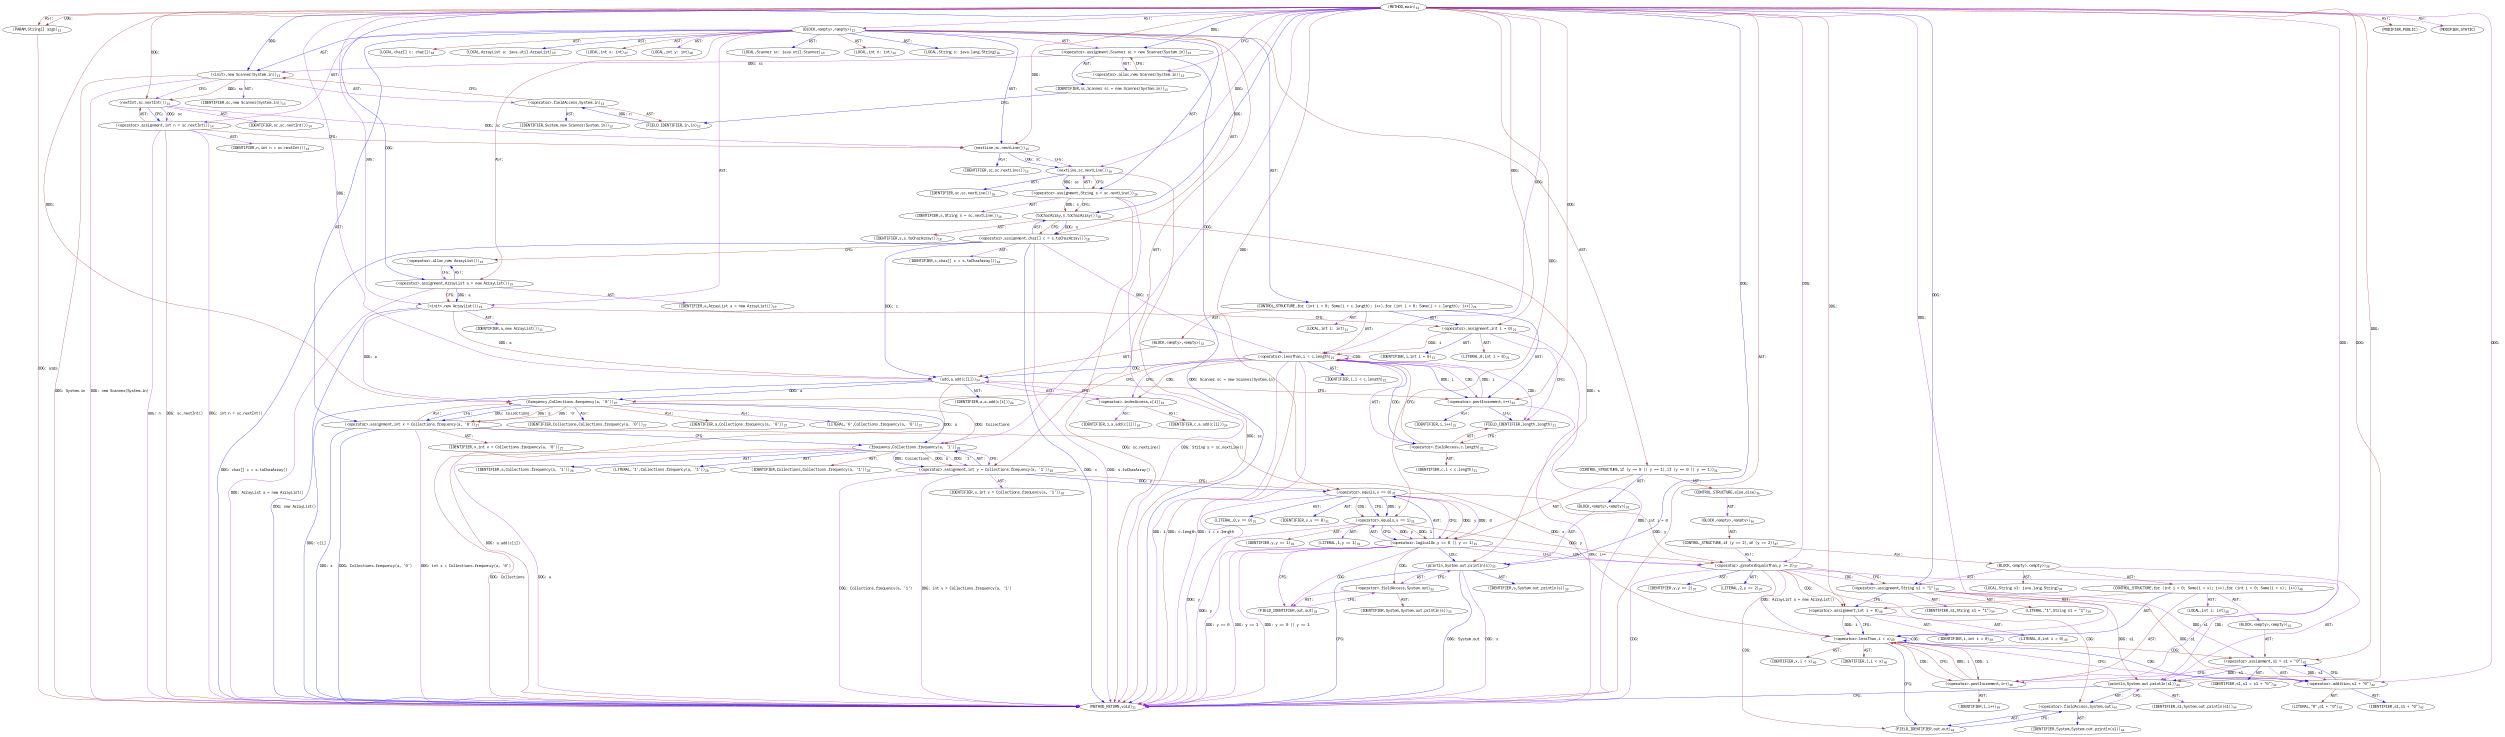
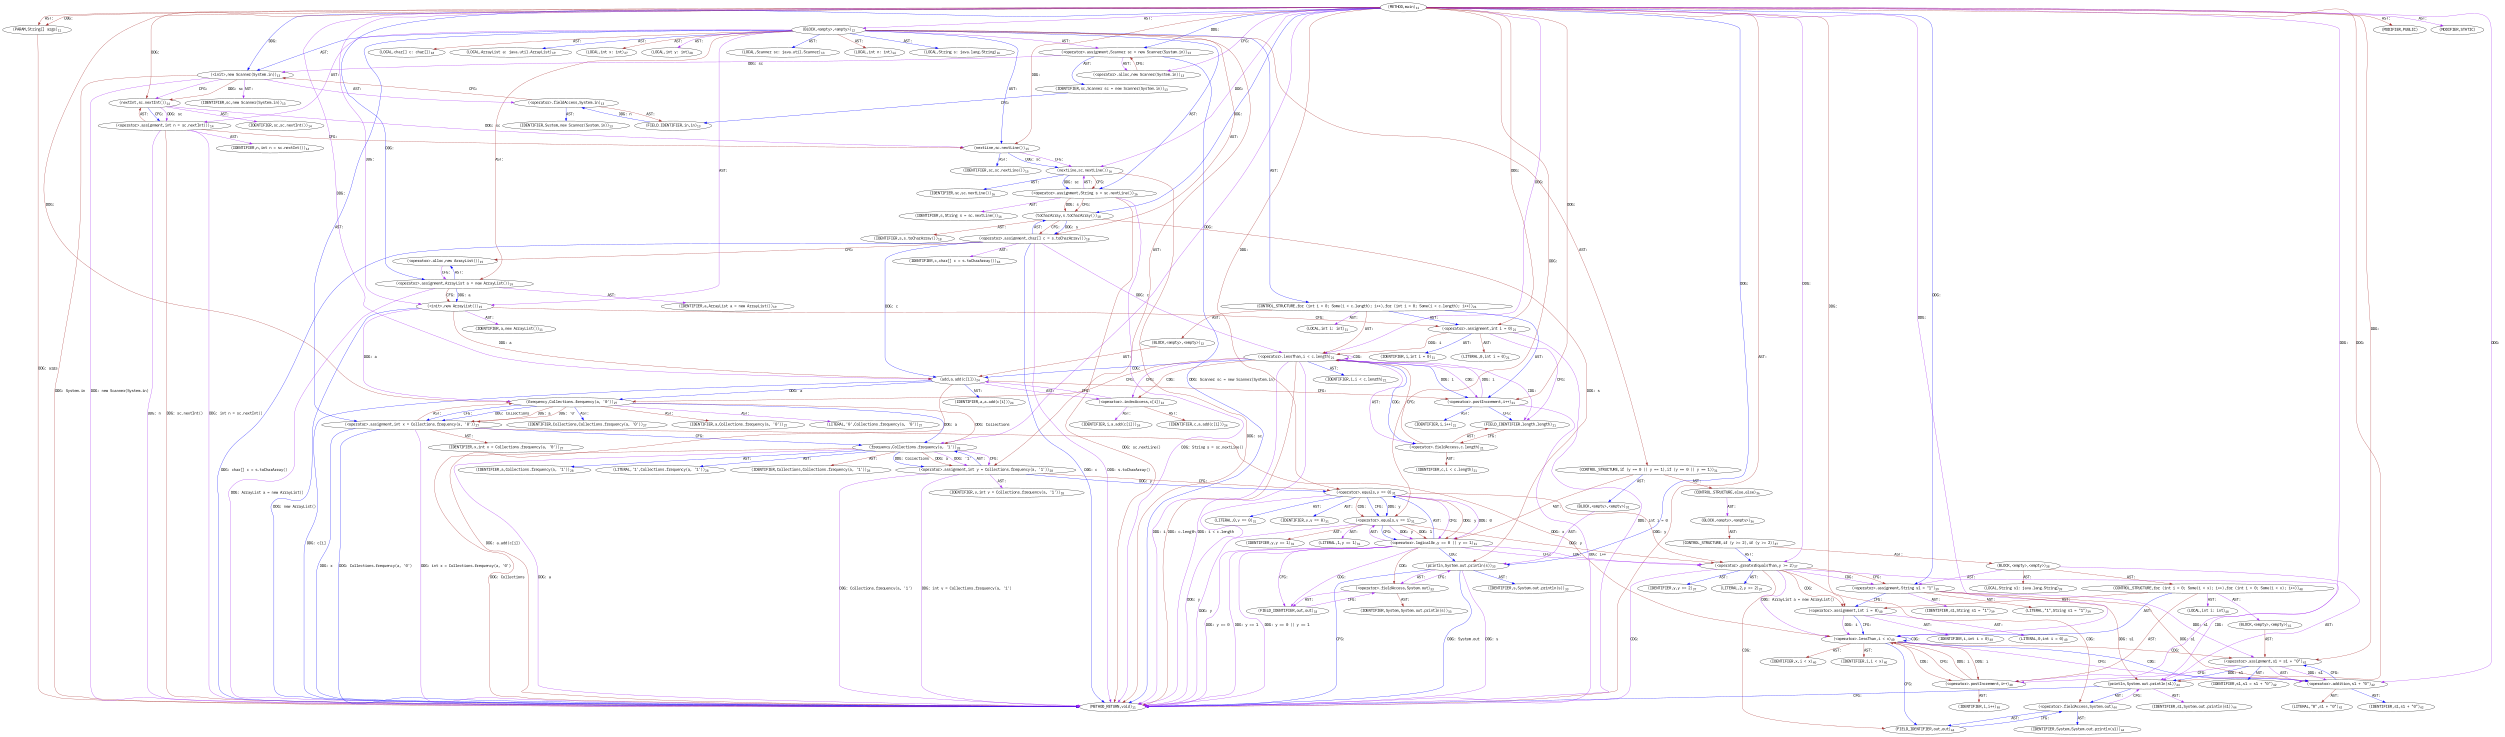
edge "(CONTROL_STRUCTURE,if (y >= 2),if (y >= 2))" -> "(<operator>.greaterEqualsThan,y >= 2)": color purple -> blue
